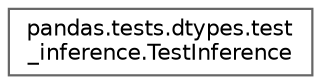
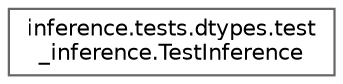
node "pandas.tests.dtypes.test _inference.TestInference": label "pandas.tests.dtypes.test _inference.TestInference" -> "inference.tests.dtypes.test _inference.TestInference"
